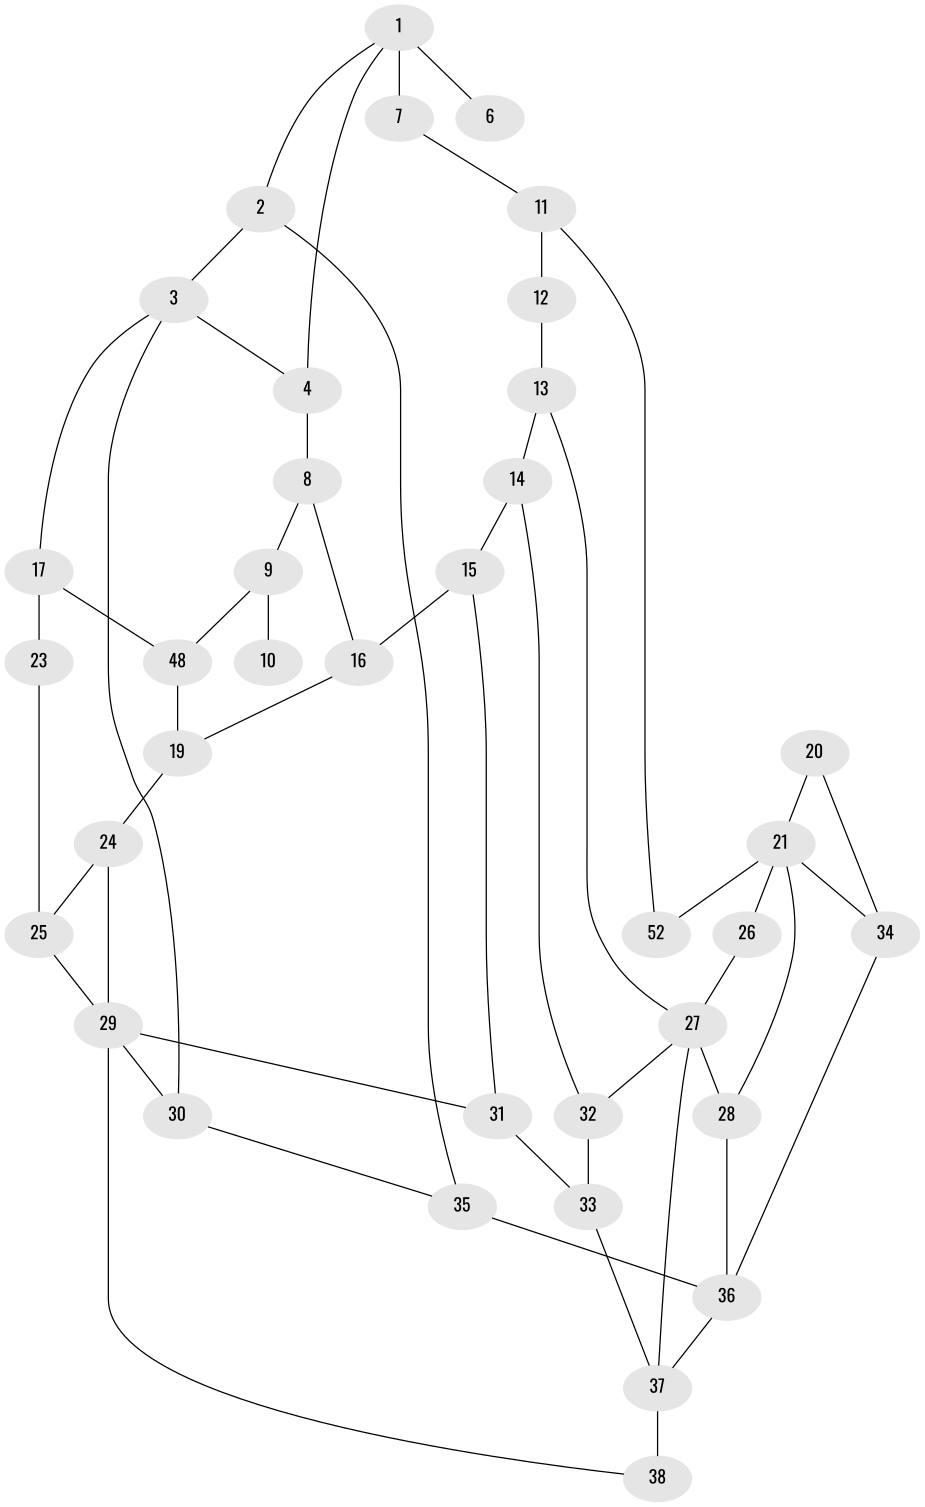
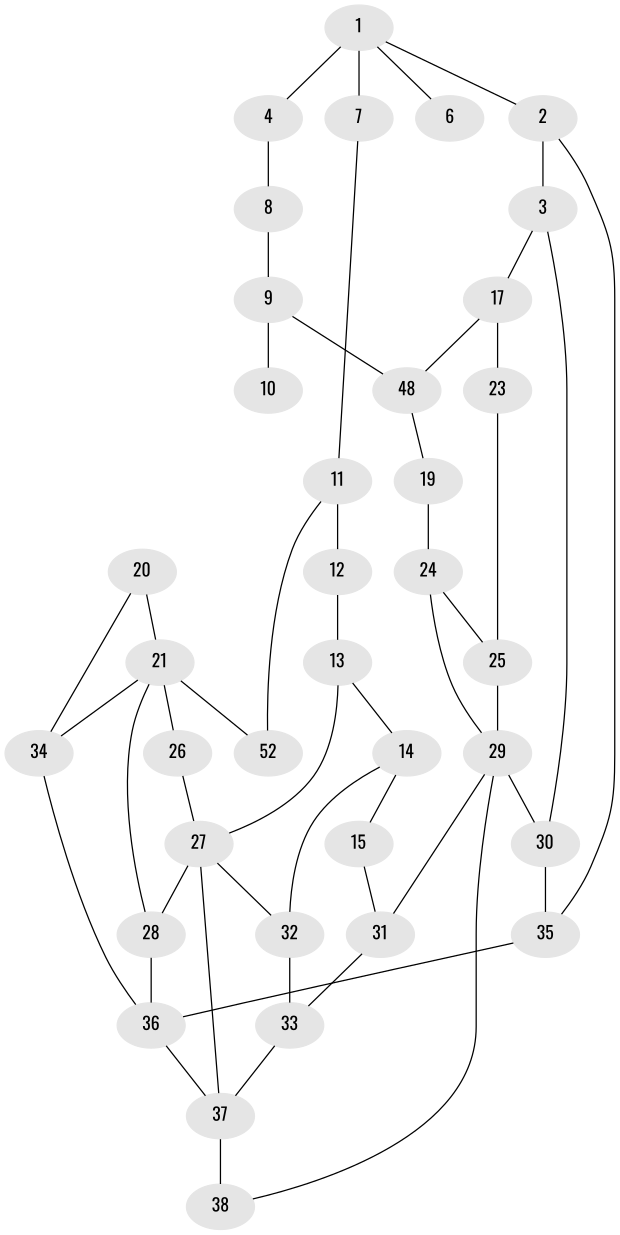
edge "3" -- "4": removed
node "16": removed
